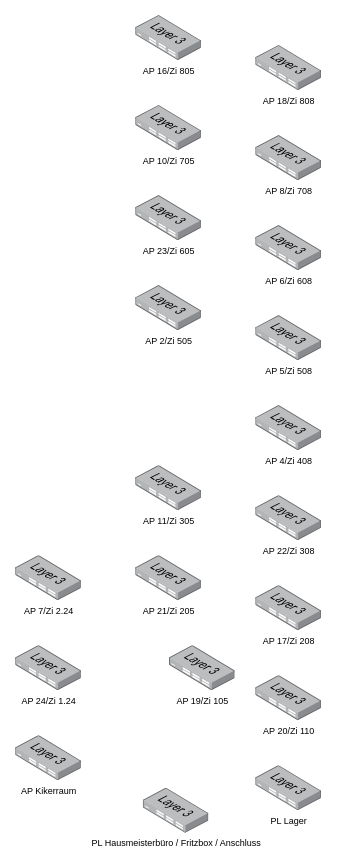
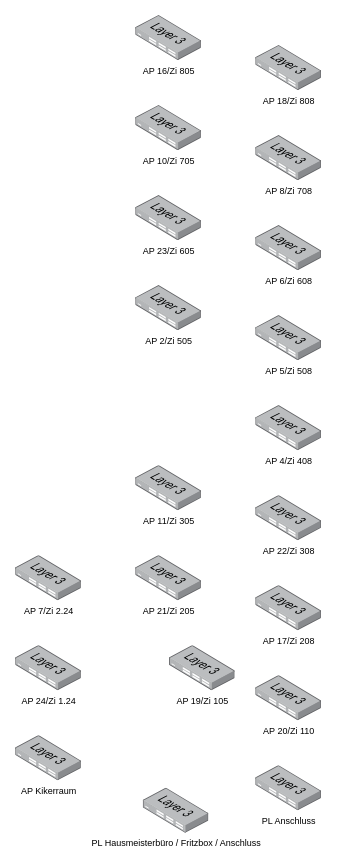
node "PL Lager": label "PL Lager" -> "PL Anschluss"
